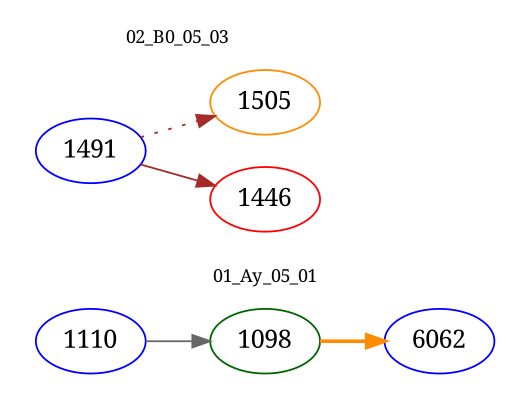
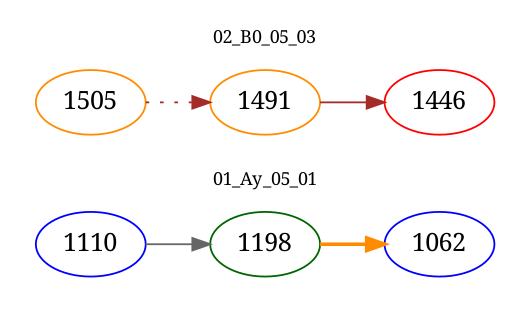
edge "1491" -> "1505": reversed
node "1491": color blue -> darkorange
node "1098": label "1098" -> "1198"
node "6062": label "6062" -> "1062"
